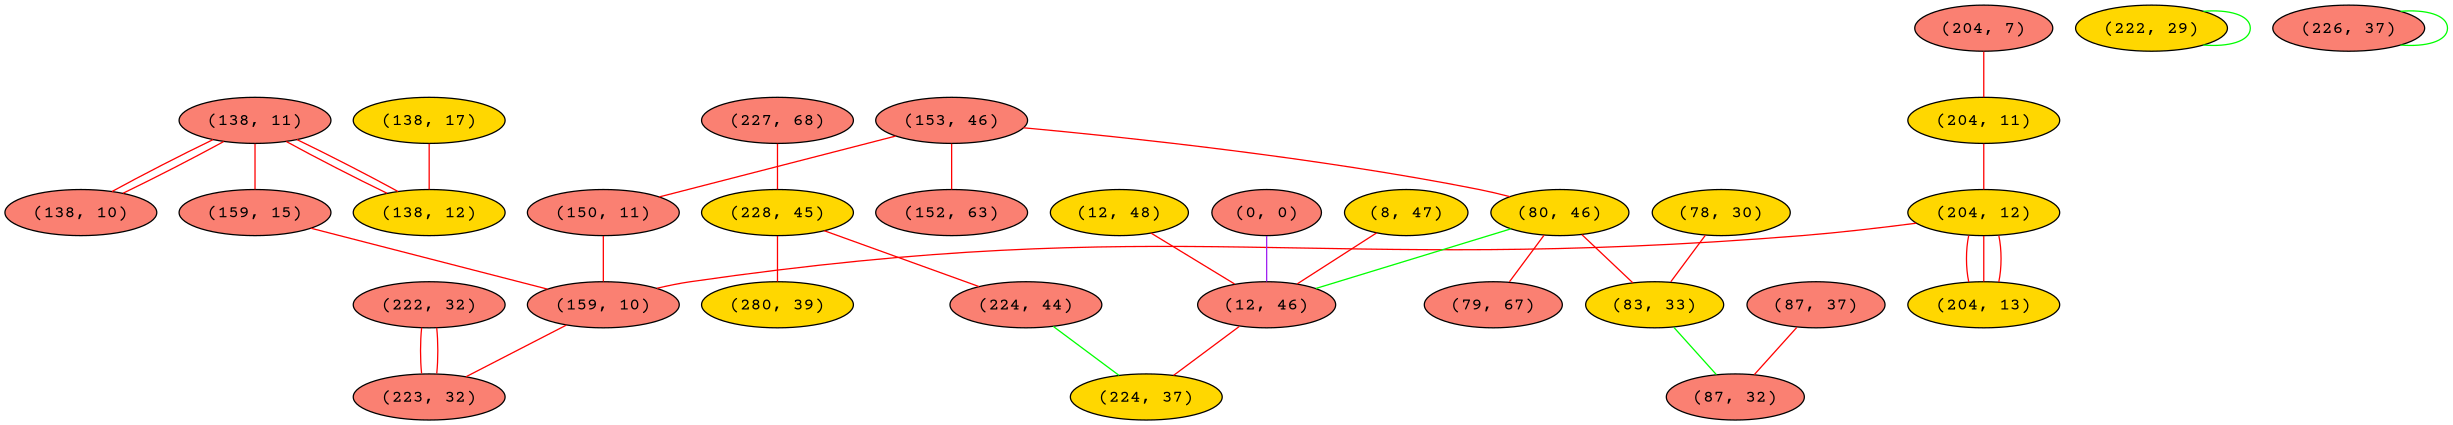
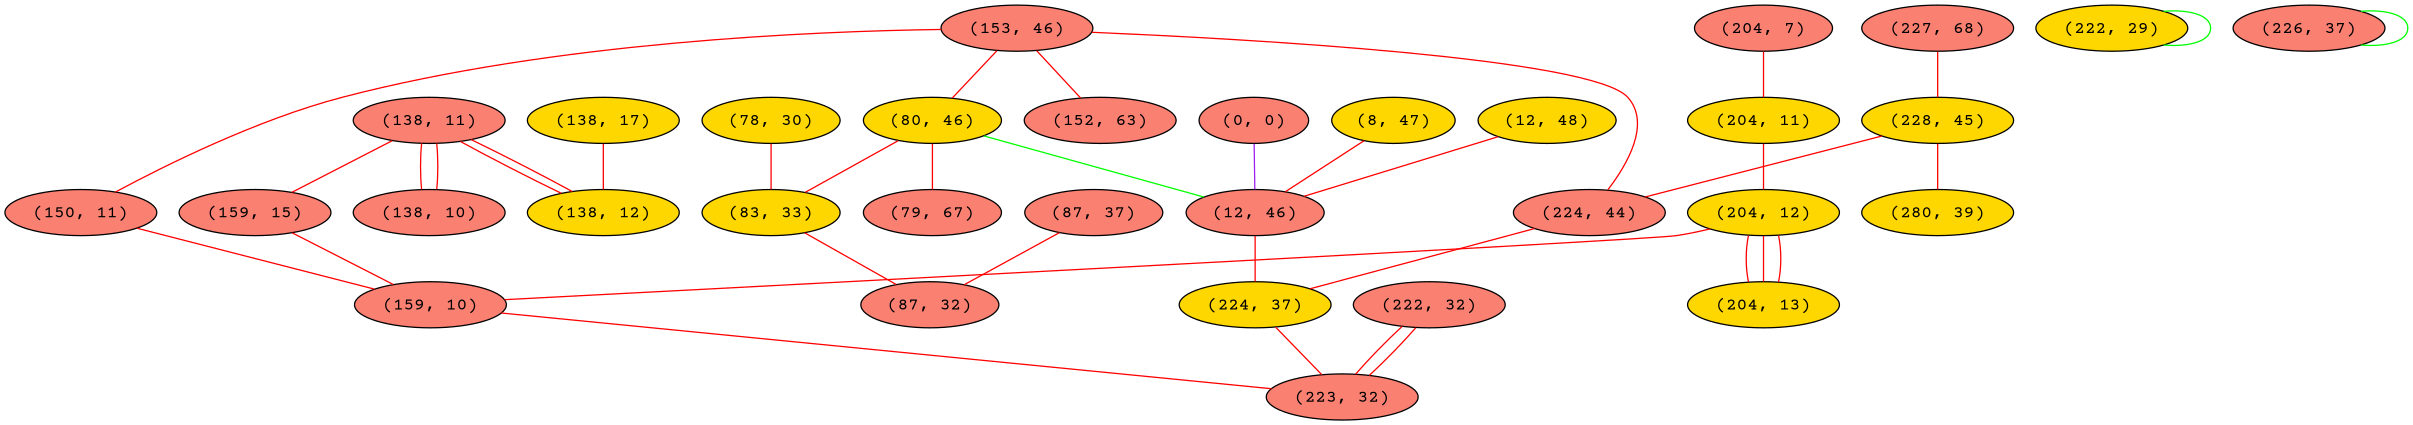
edge "(153, 46)" -- "(224, 44)": added
edge "(224, 44)" -- "(224, 37)": color green -> red
edge "(224, 37)" -- "(223, 32)": added
edge "(83, 33)" -- "(87, 32)": color green -> red
